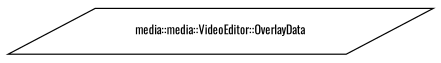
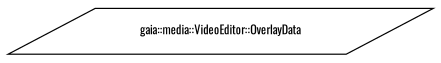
node "media::media::VideoEditor::OverlayData": label "media::media::VideoEditor::OverlayData" -> "gaia::media::VideoEditor::OverlayData"
